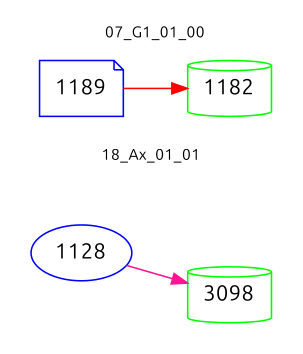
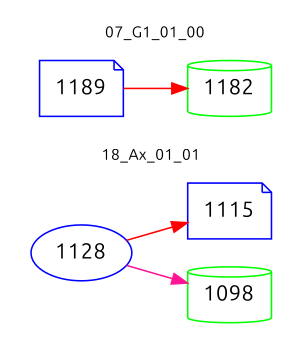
node "1115": added
node "3098": label "3098" -> "1098"
